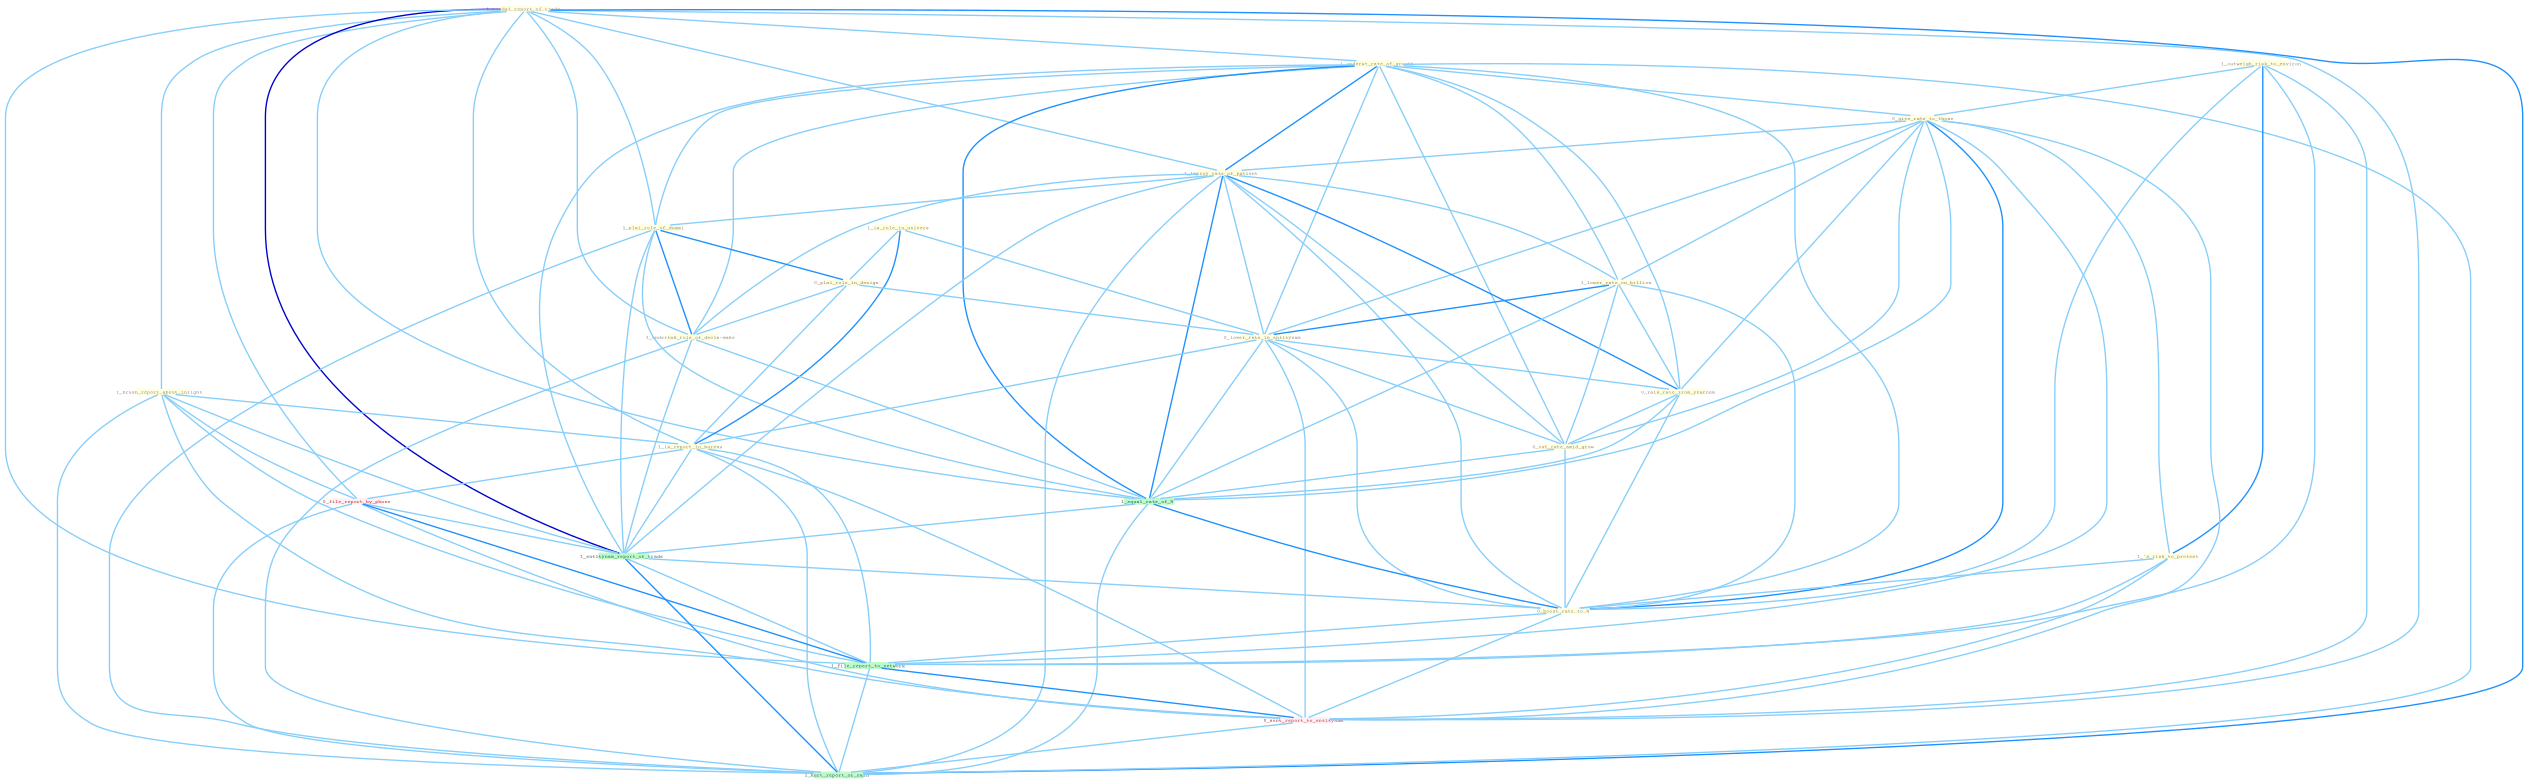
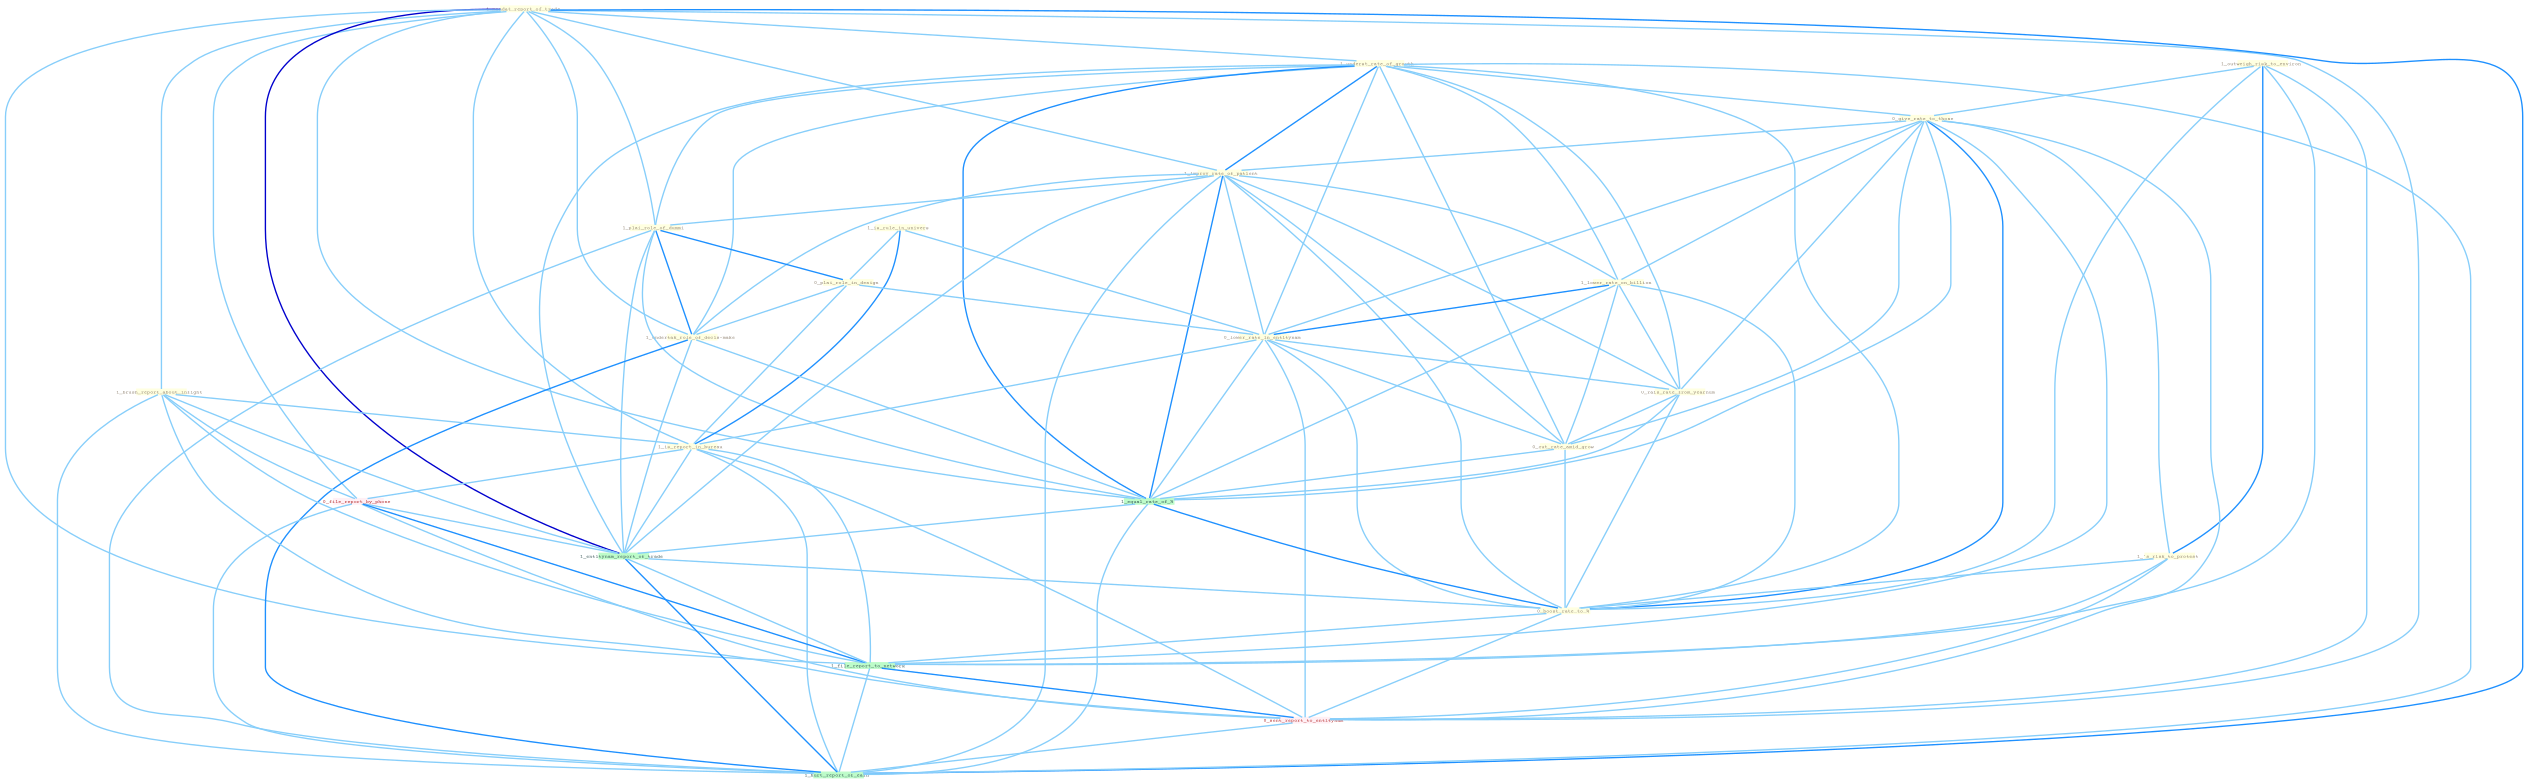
edge "1_improv_rate_of_patient" -- "0_rais_rate_from_yearnum": color #1e90ff -> #87cefa
edge "1_undertak_role_of_decis-make" -- "1_hurt_report_of_earn": color #87cefa -> #1e90ff
